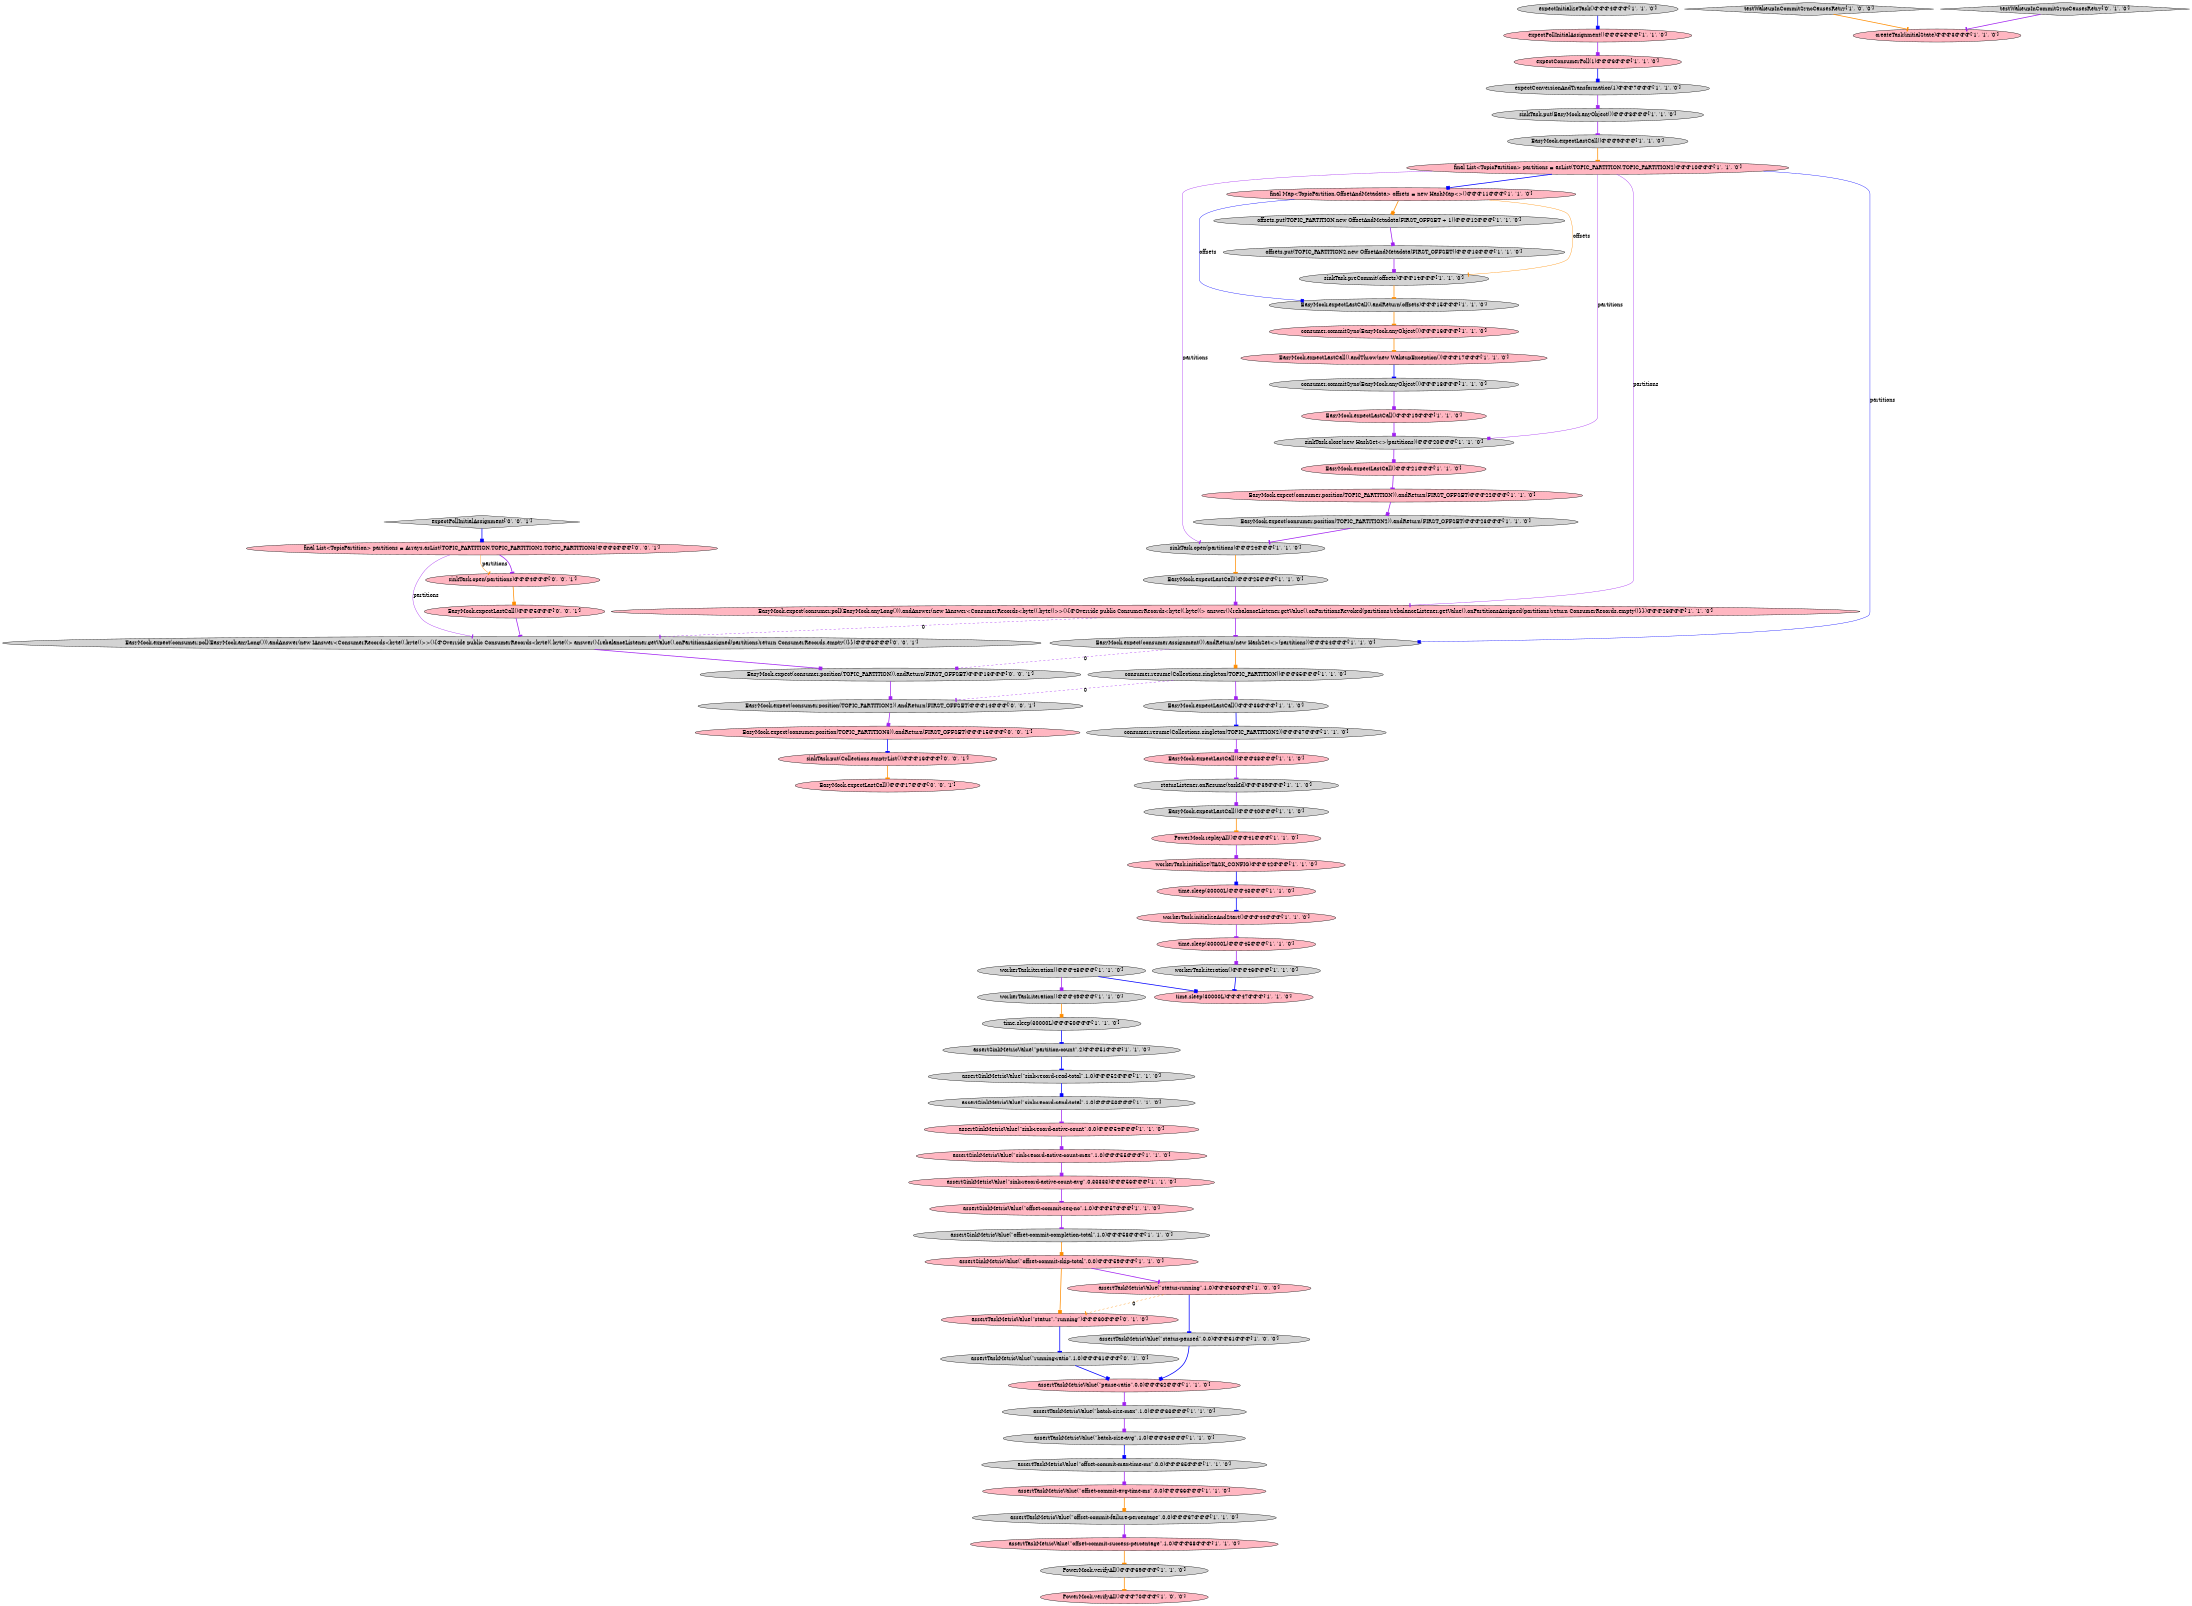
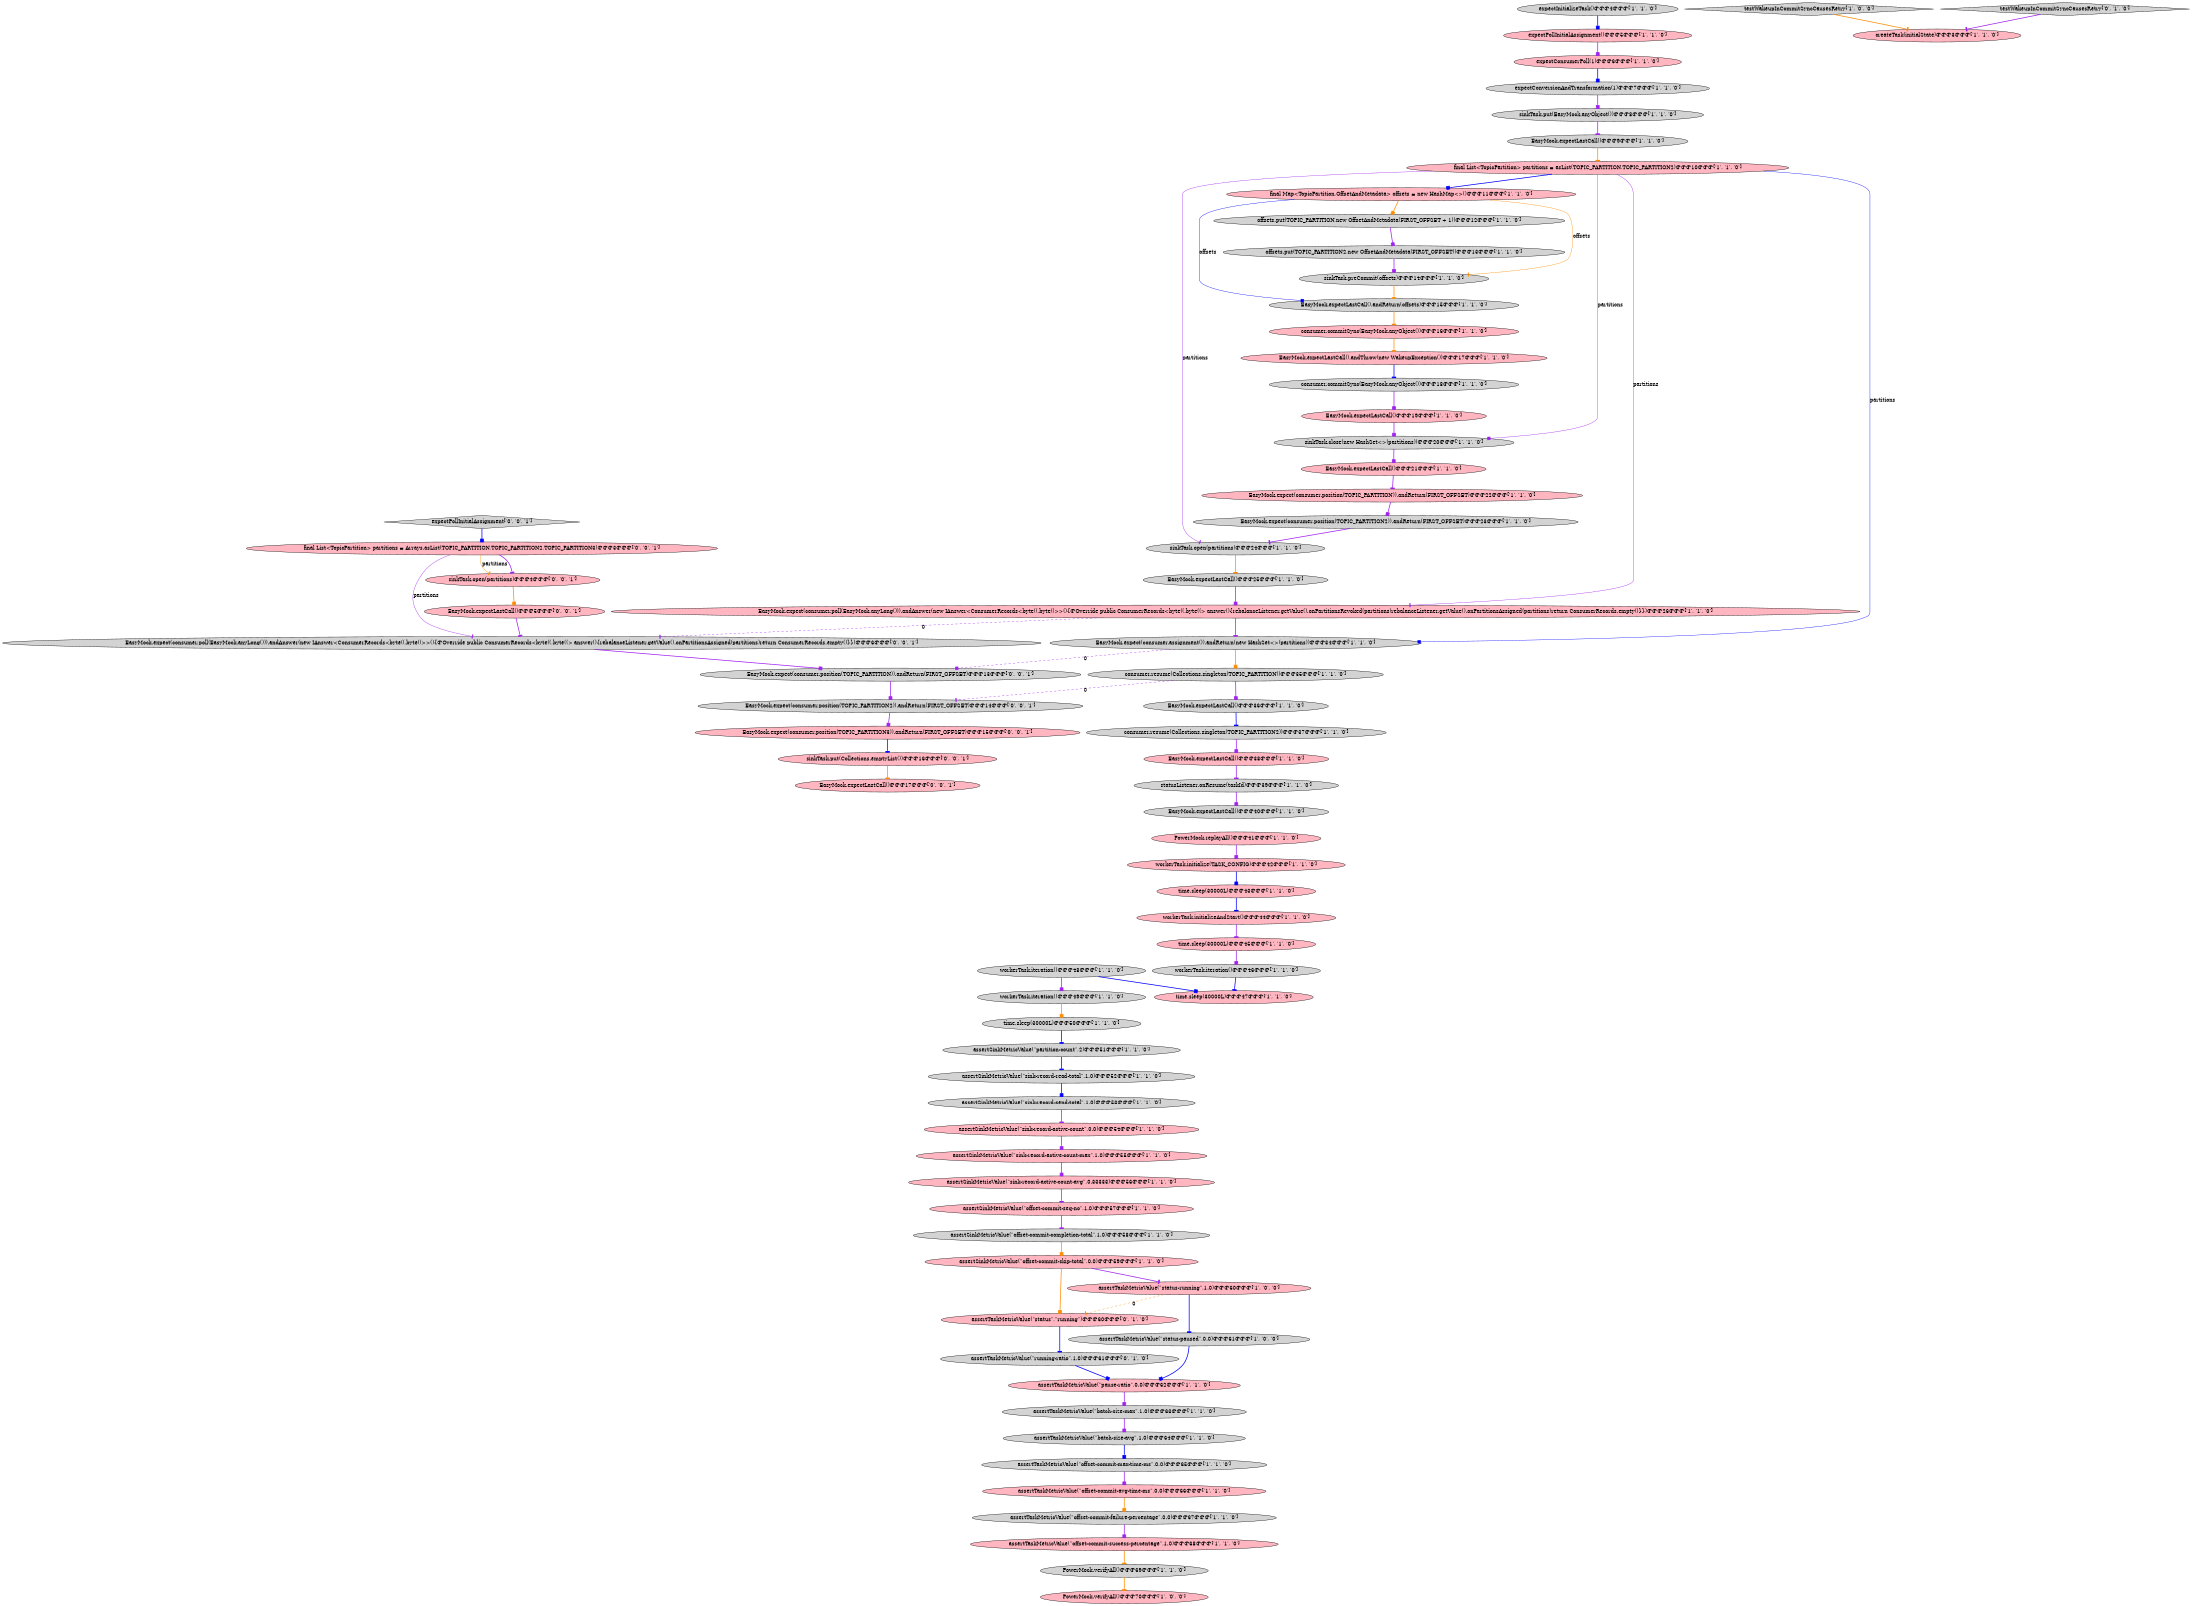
edge "EasyMock.expectLastCall()@@@40@@@['1', '1', '0']" -> "PowerMock.replayAll()@@@41@@@['1', '1', '0']": removed
